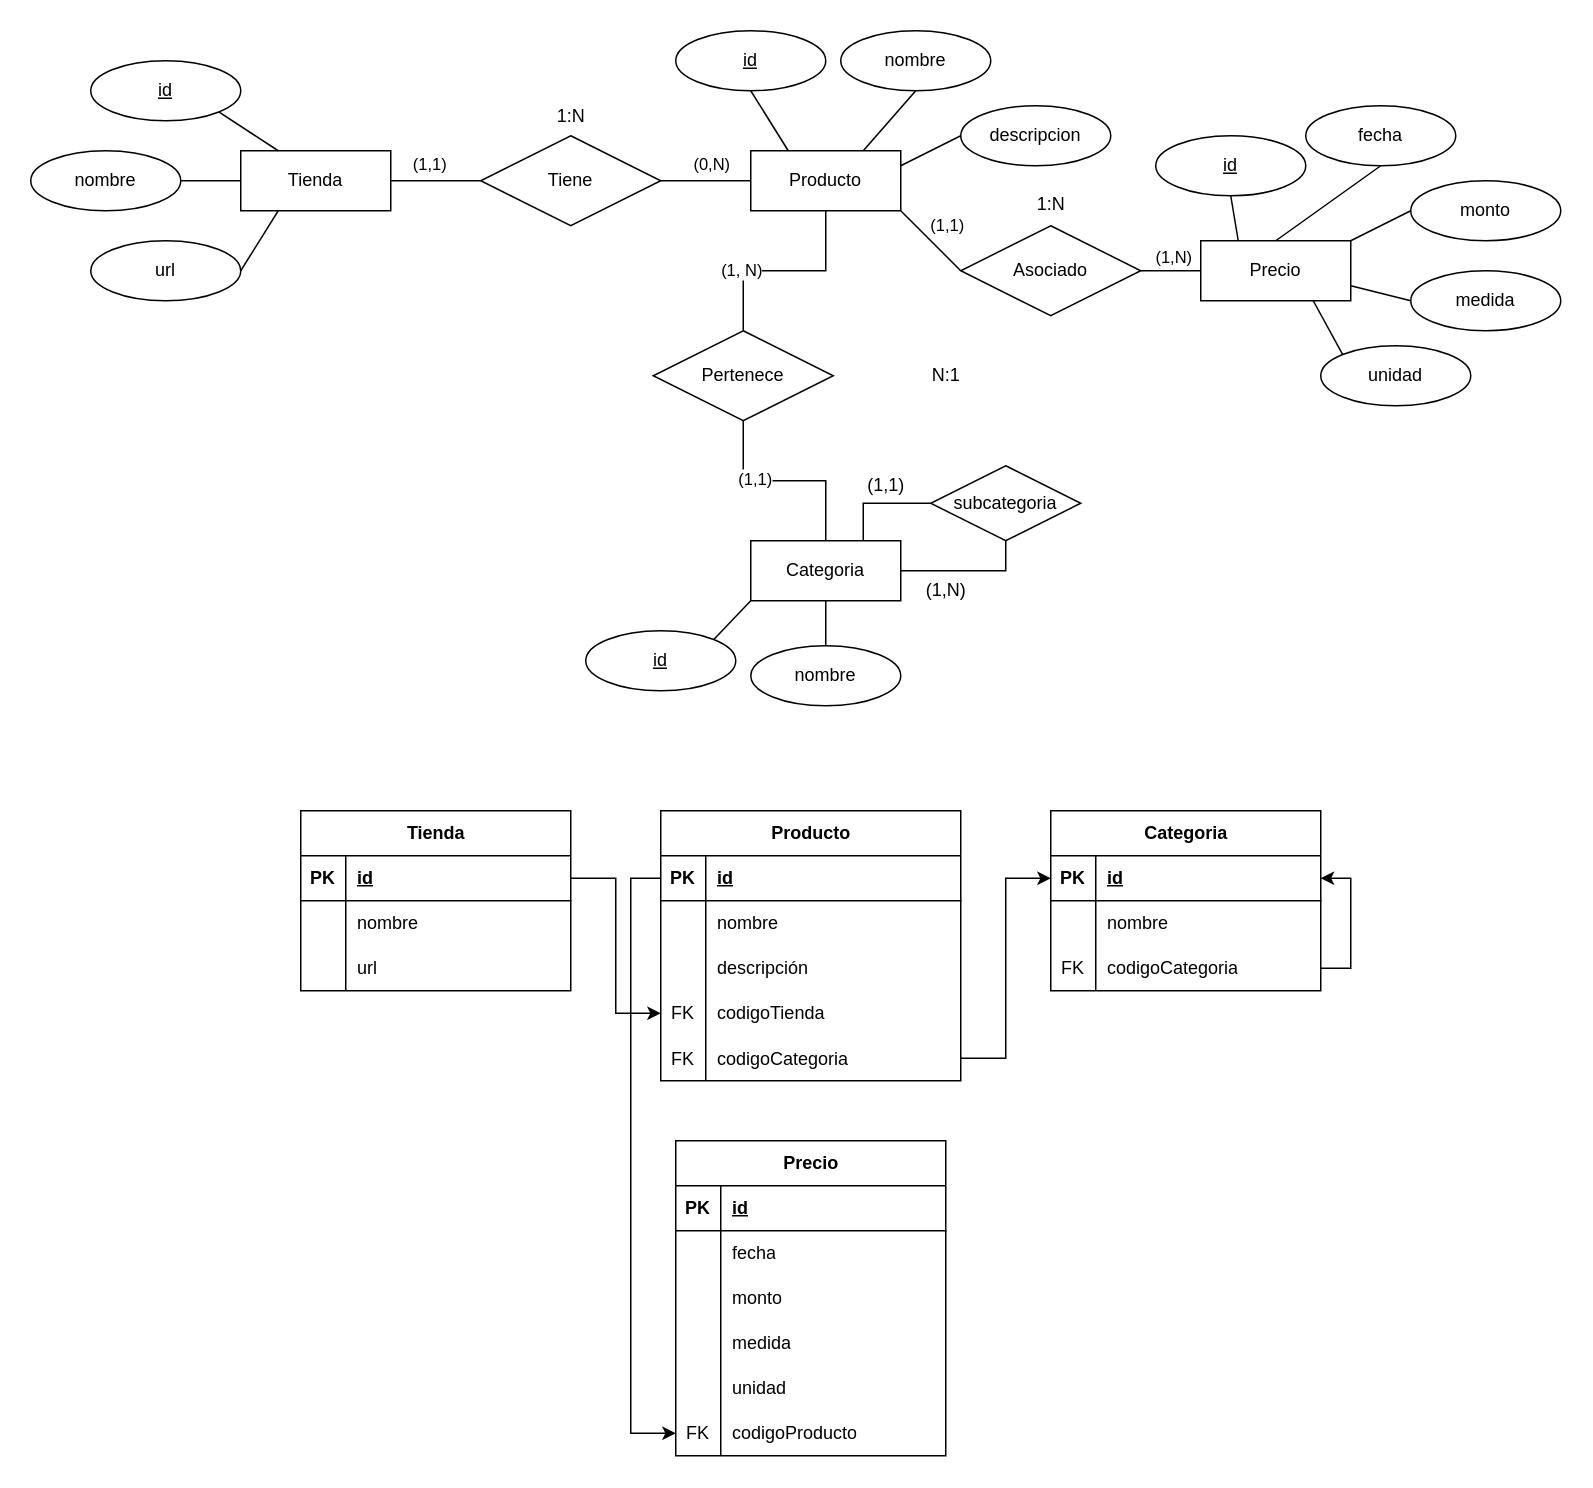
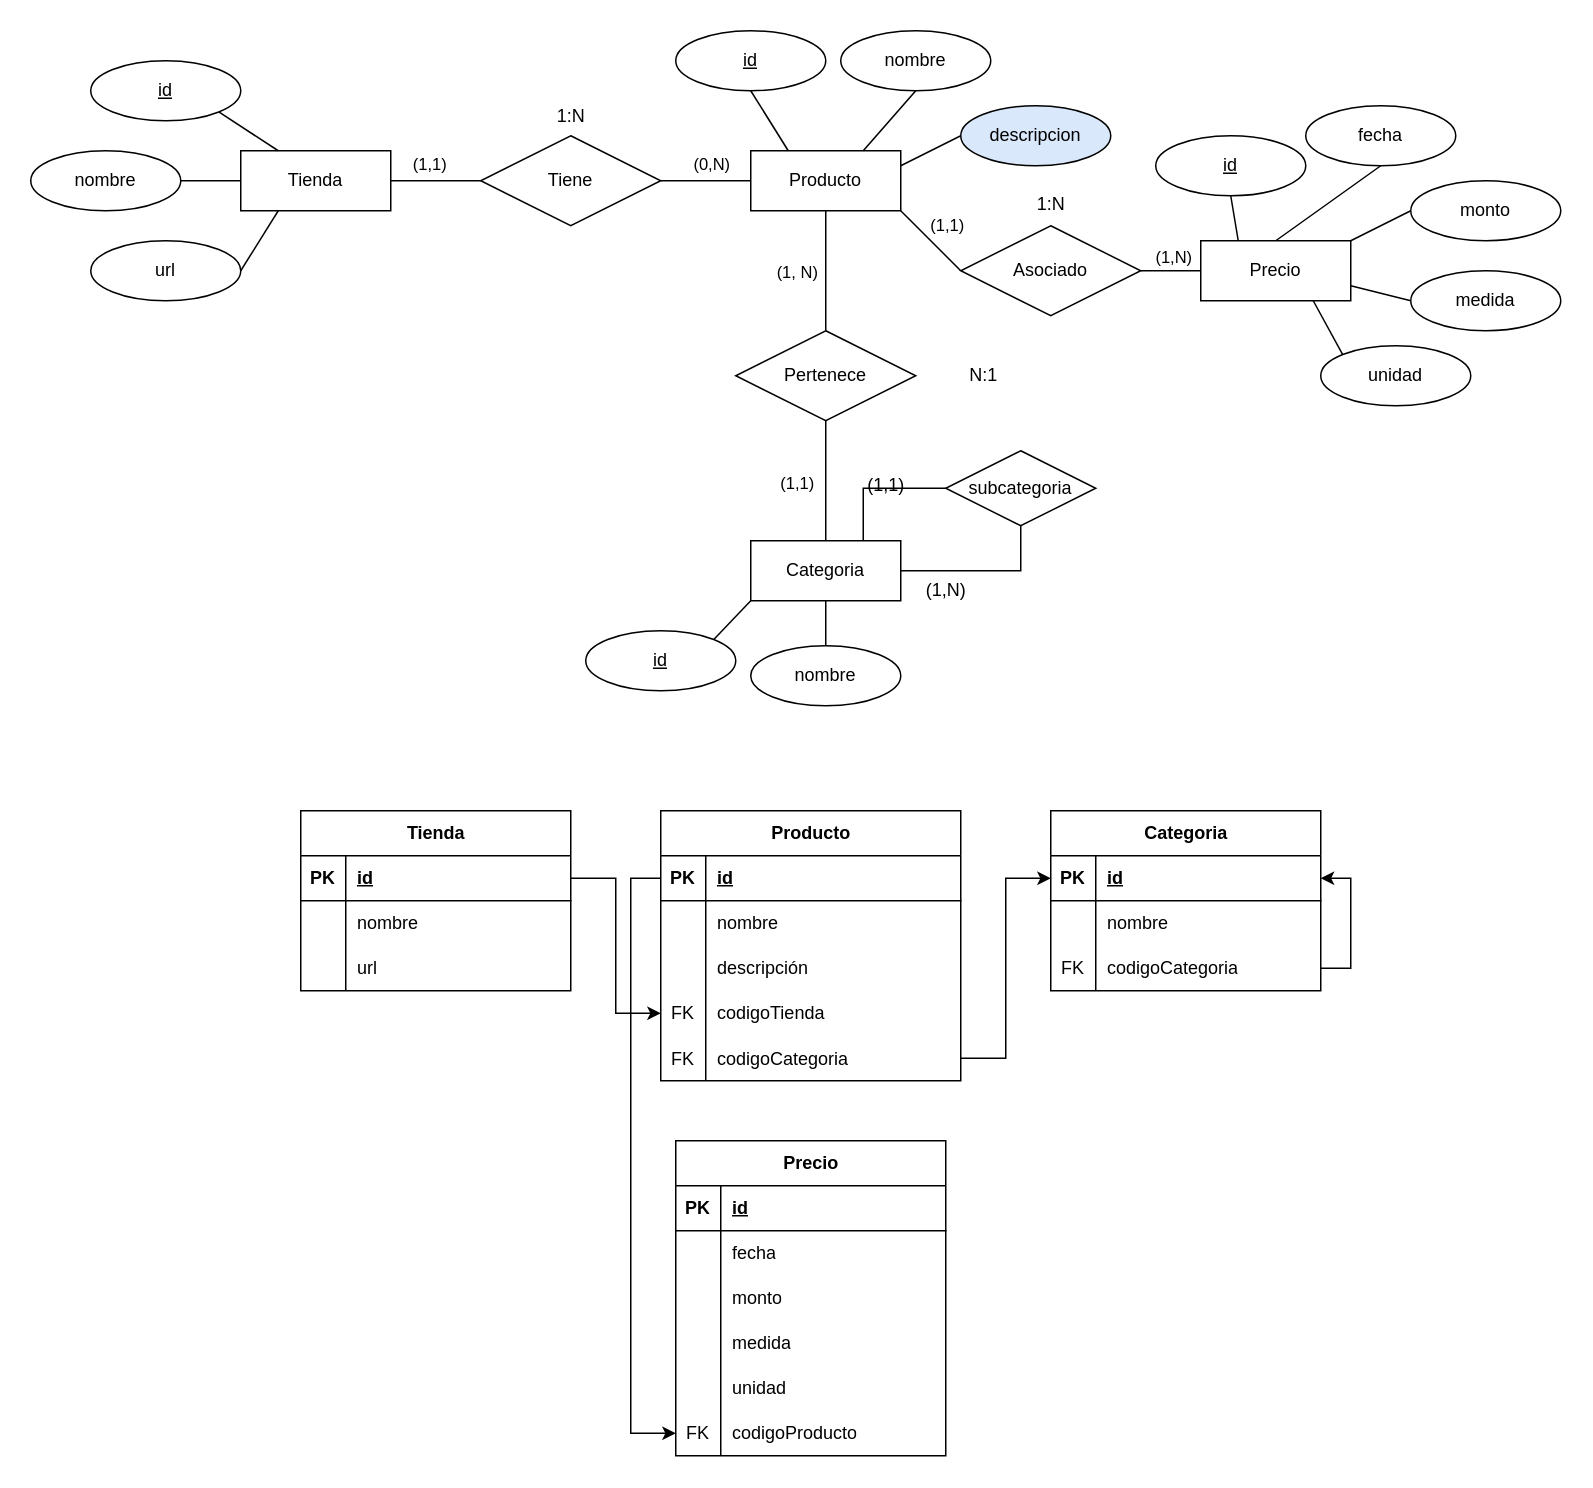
node "descripcion": fillcolor #ffffff -> #dae8fc
node "Pertenece": moved (743, 376) -> (826, 376)
node "N:1": moved (946, 376) -> (983, 376)
node "subcategoria": moved (1006, 503) -> (1021, 488)
